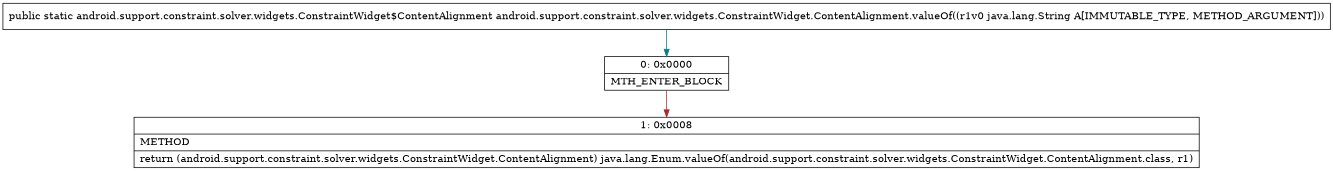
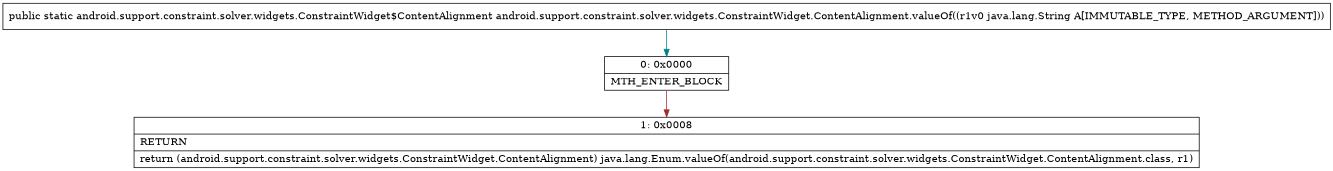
node "1: 0x0008": text "METHOD" -> "RETURN"
